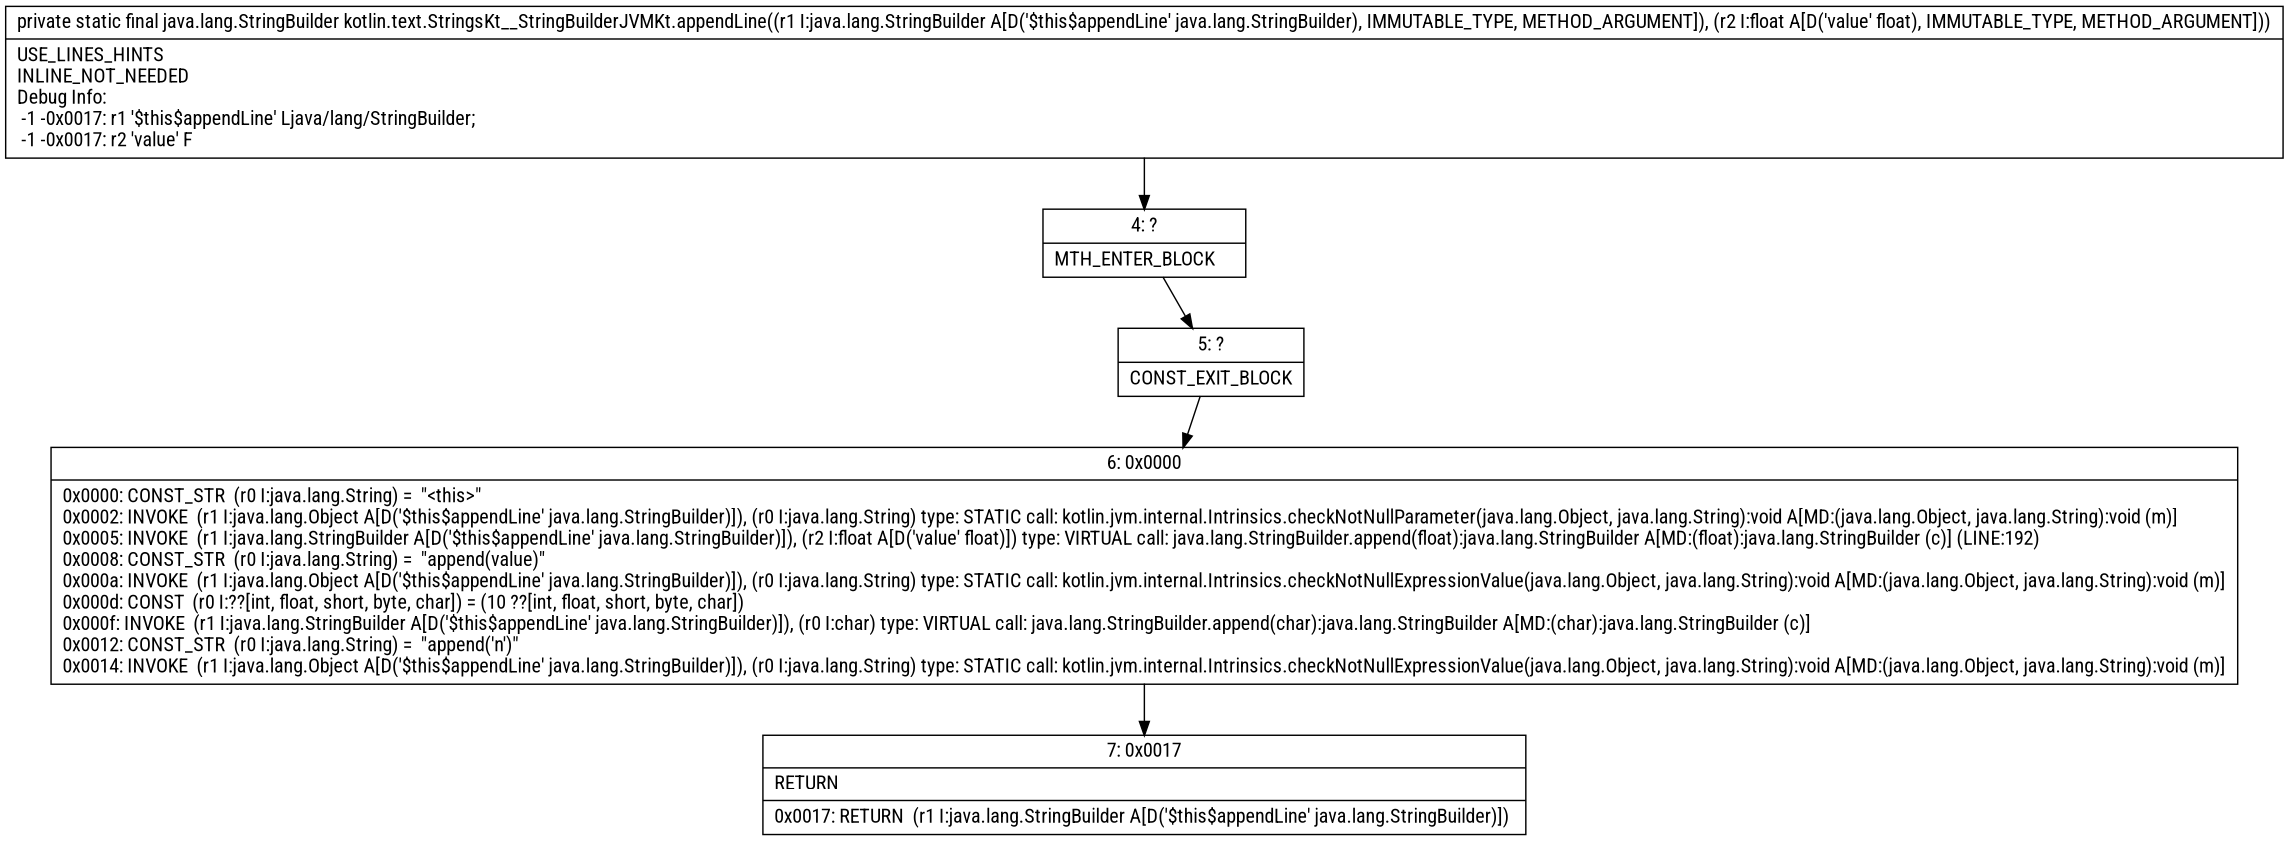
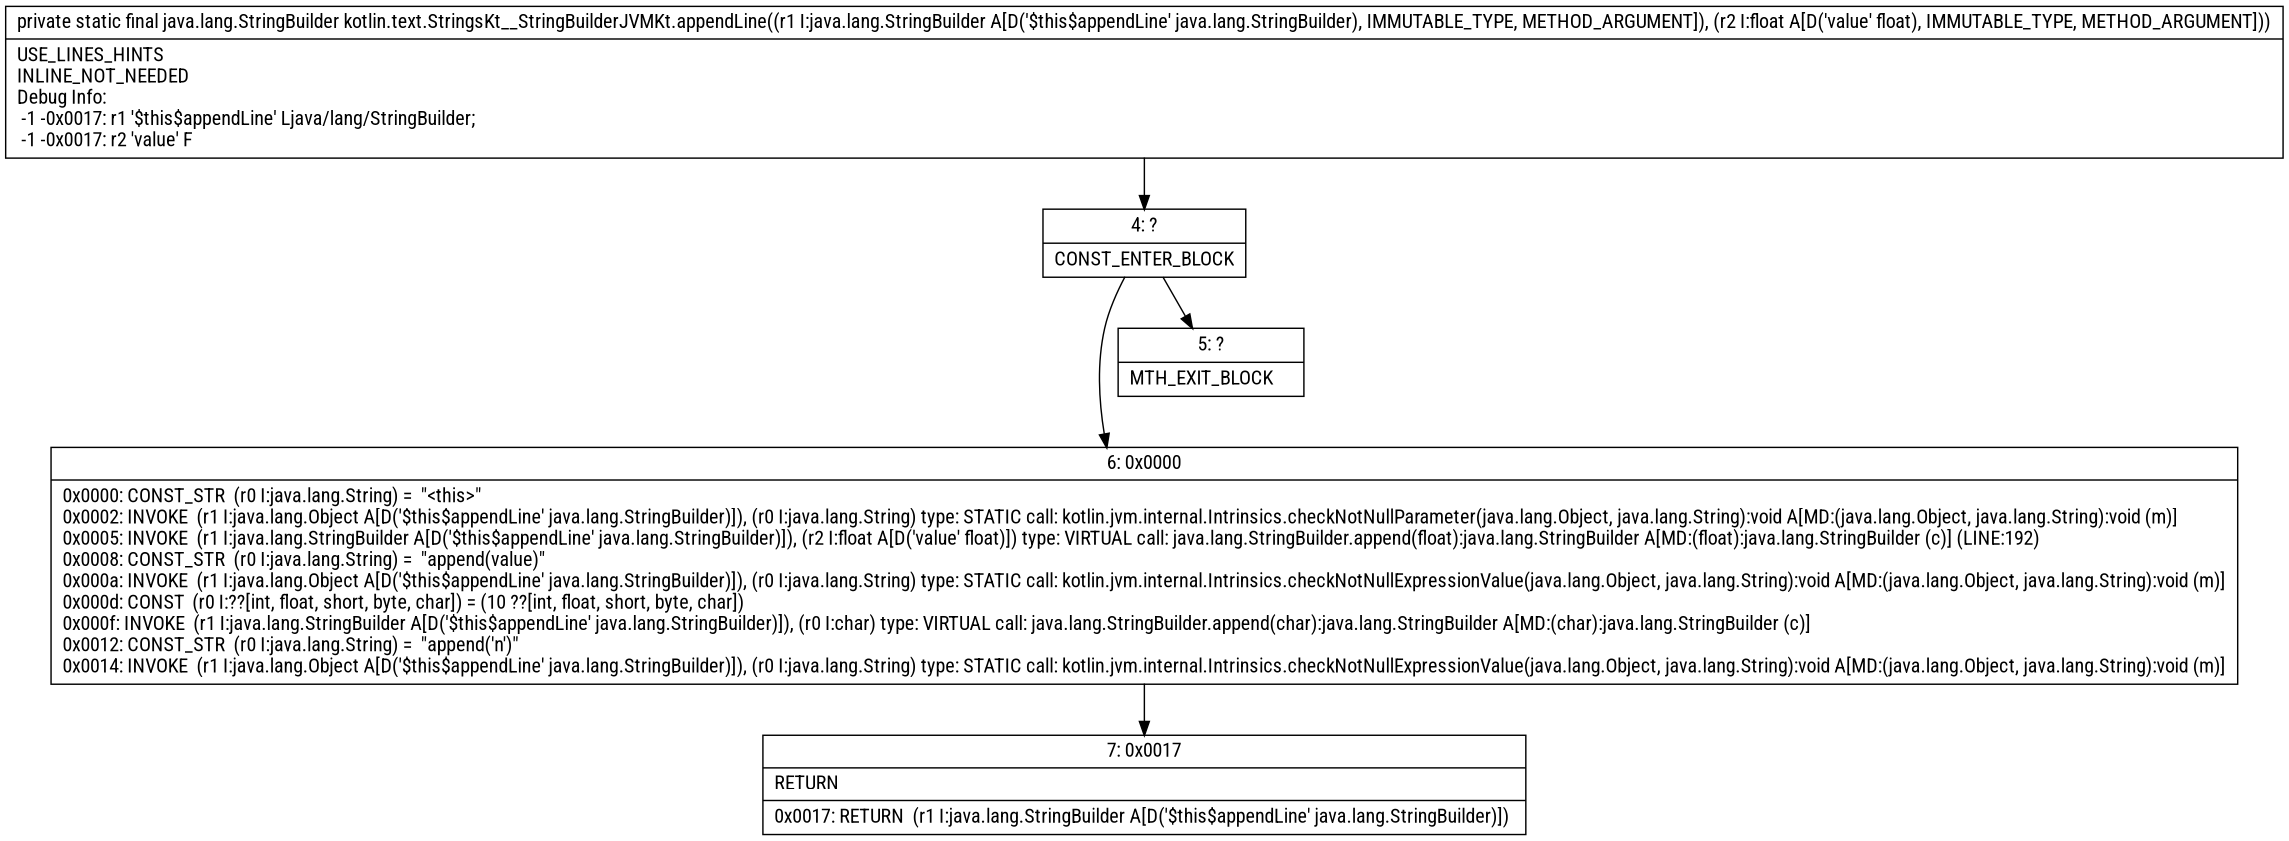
node "4: ?": text "MTH_ENTER_BLOCK" -> "CONST_ENTER_BLOCK"
node "5: ?": text "CONST_EXIT_BLOCK" -> "MTH_EXIT_BLOCK"
edge "5: ?" -> "6: 0x0000": now "4: ?" -> "6: 0x0000"
